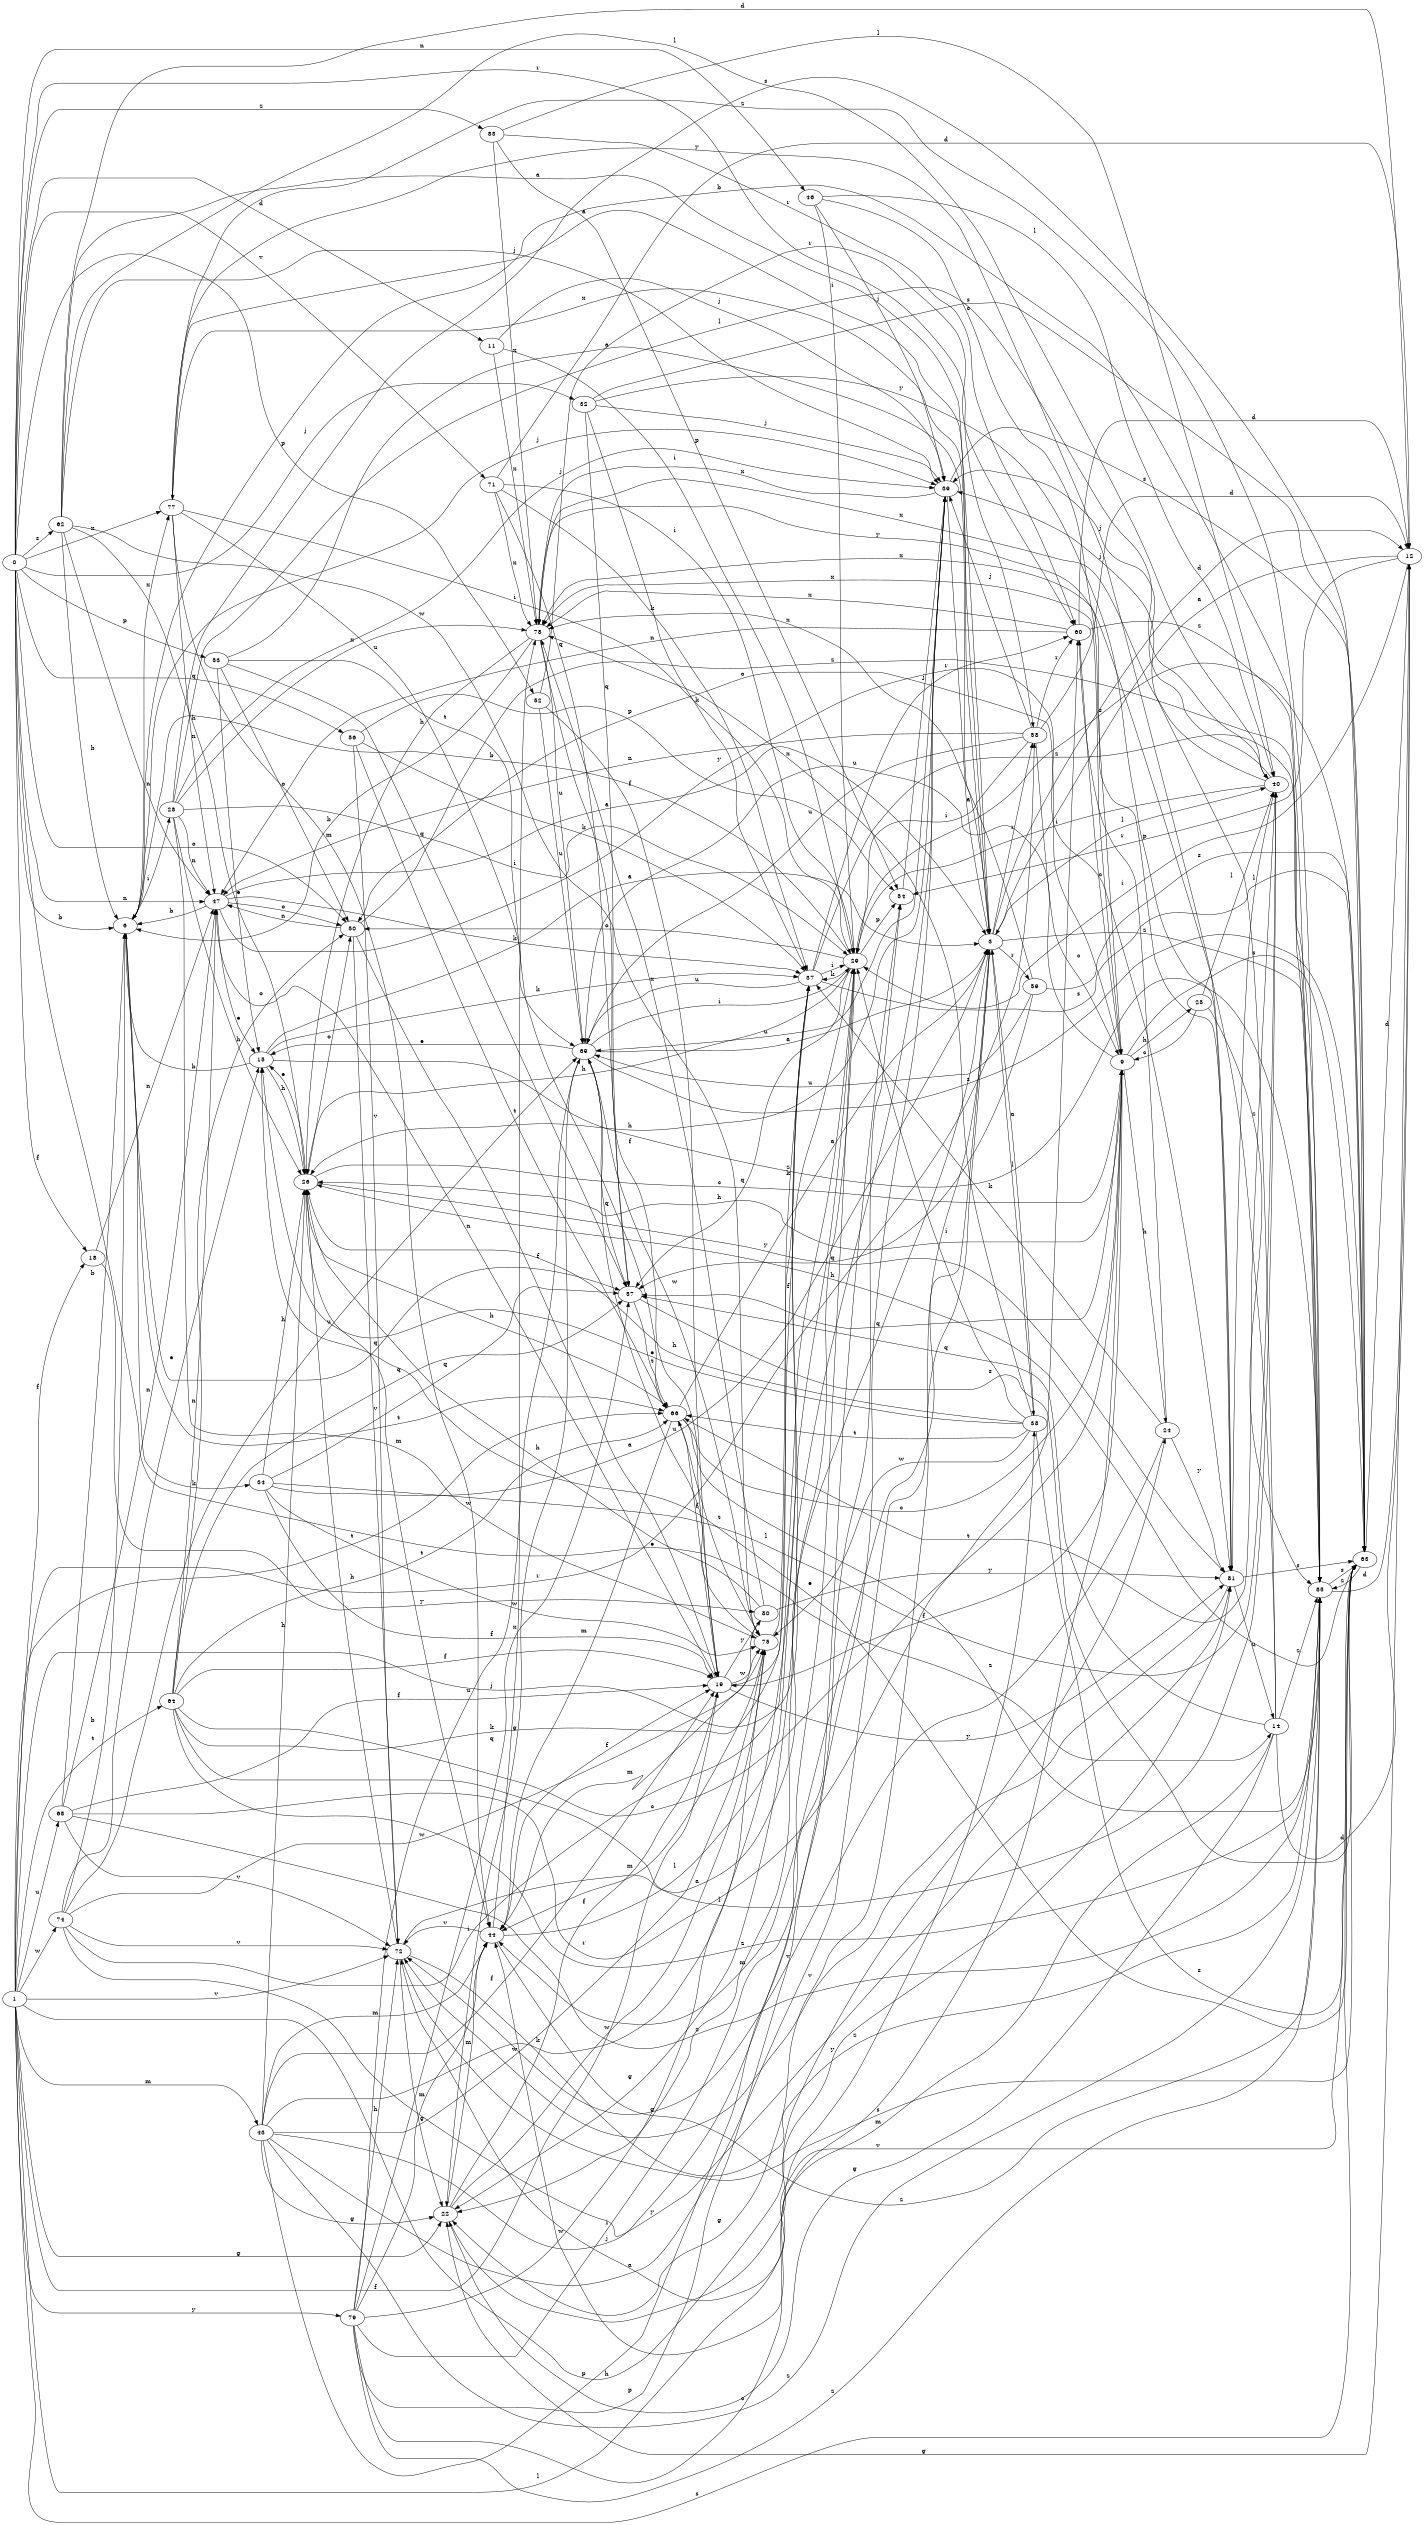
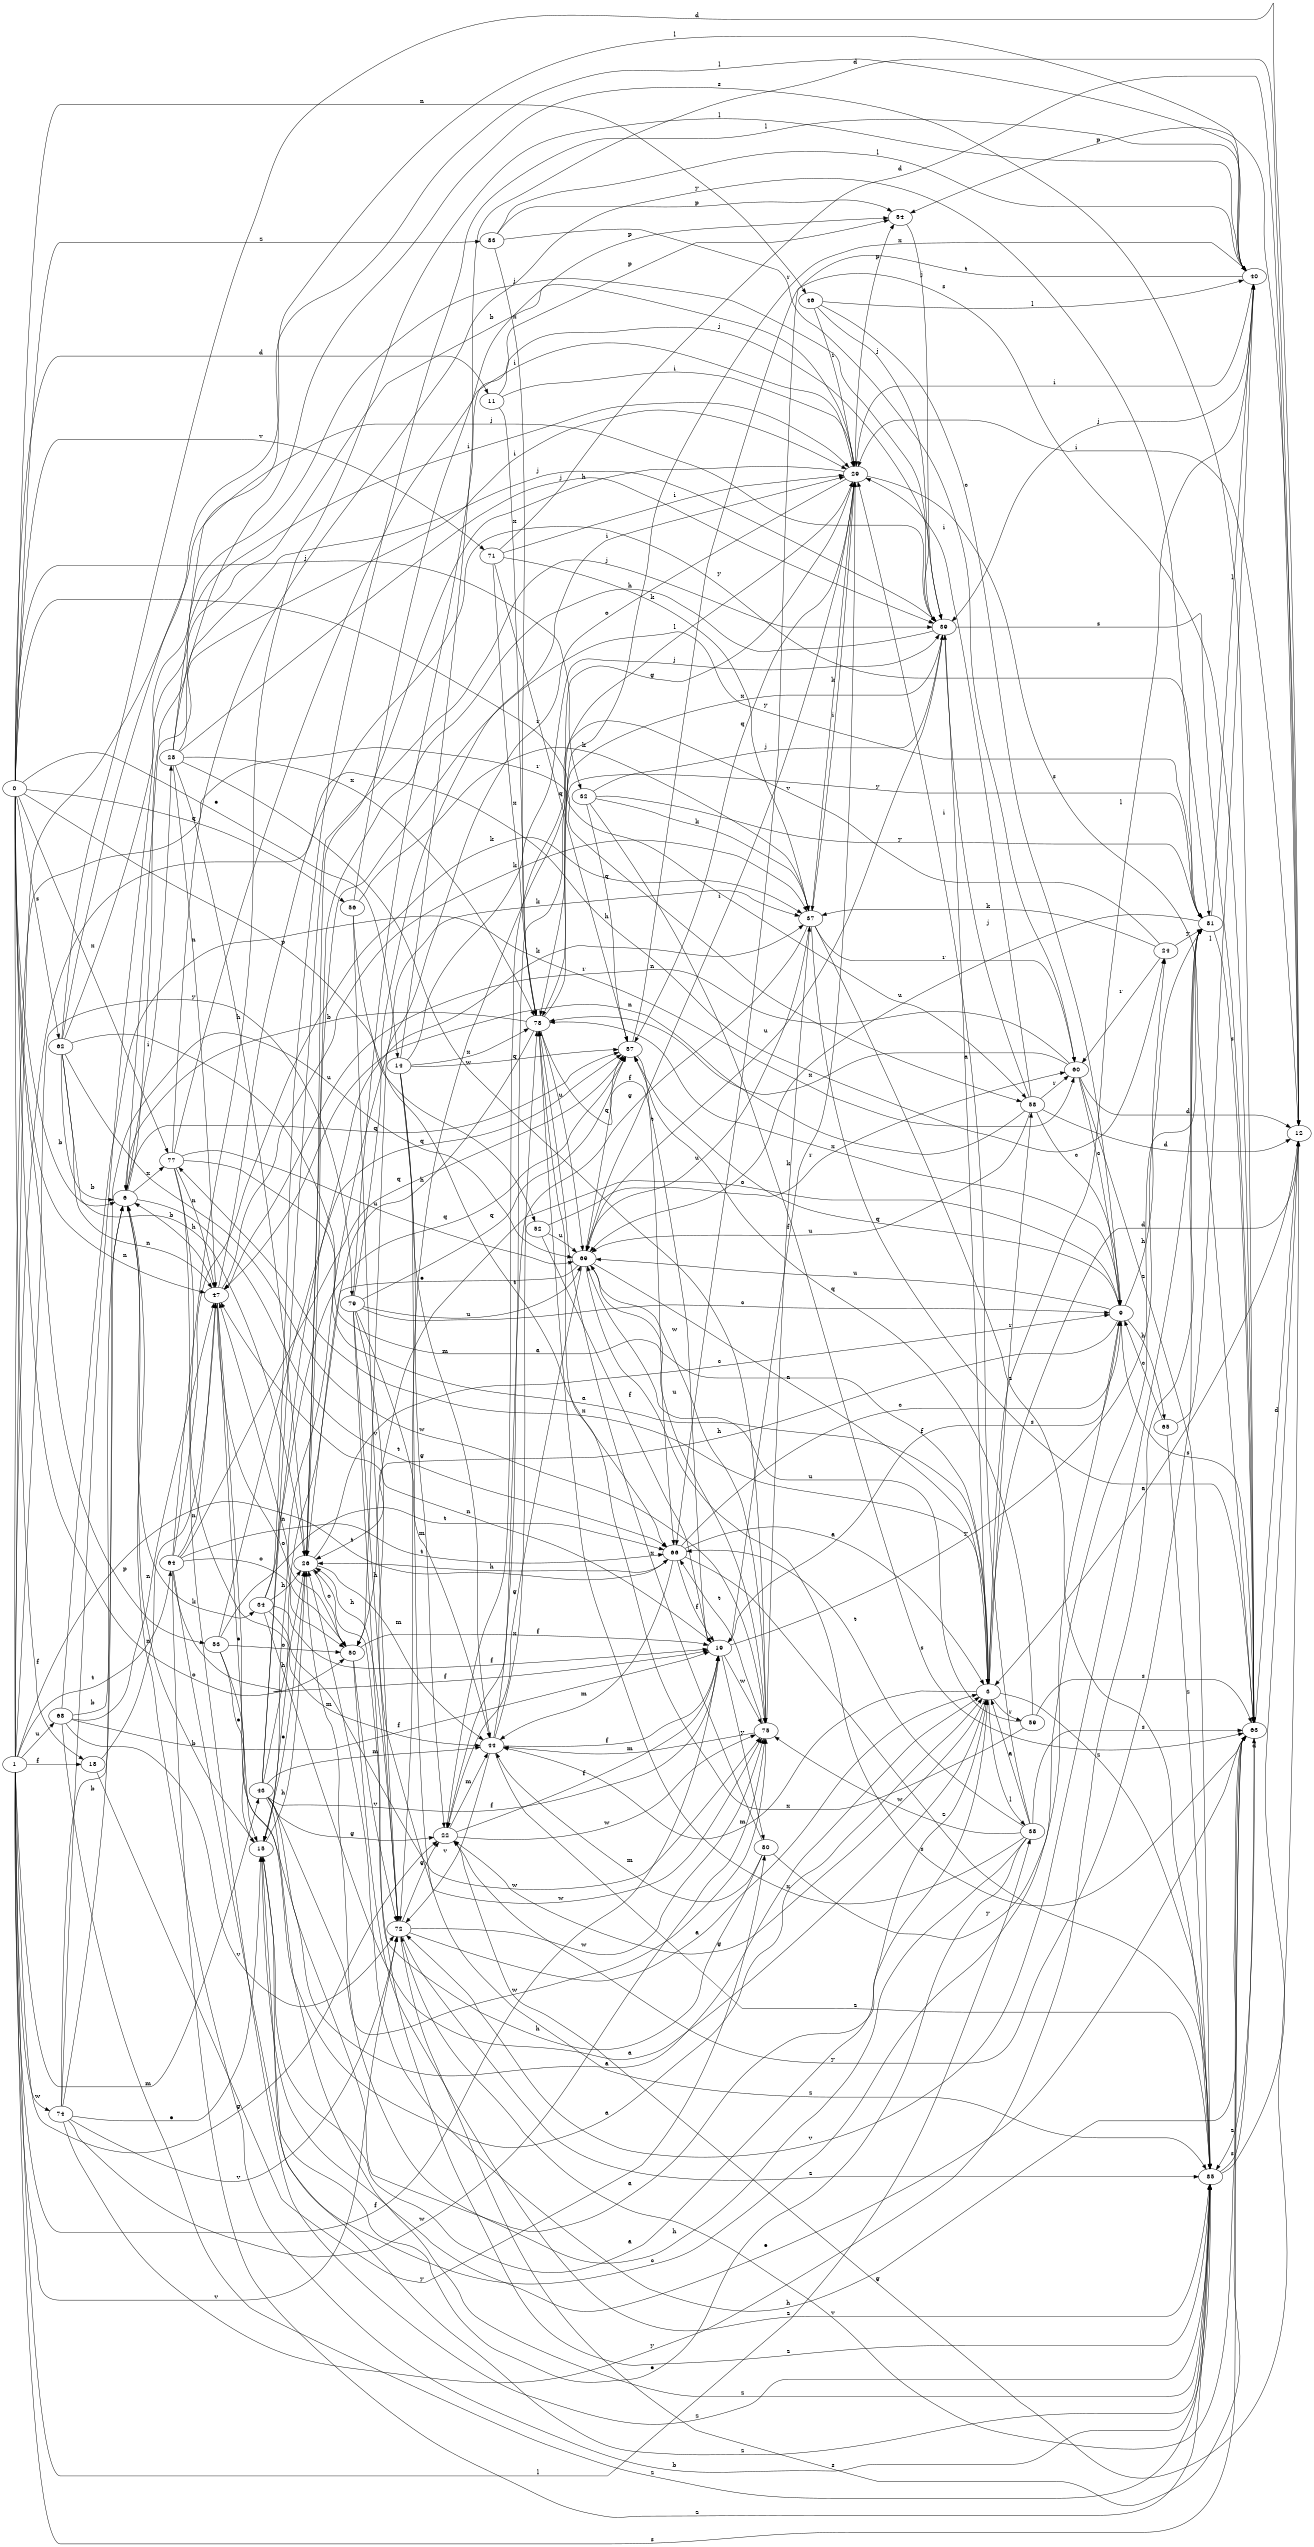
node "25": label "25" -> "65"
edge "81" -> "14": now "81" -> "69"
edge "72" -> "75": added, label "w"
edge "43" -> "54": removed, label "p"
